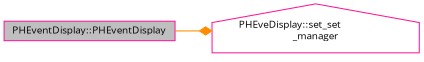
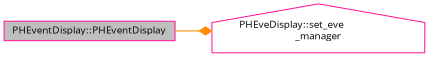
node "PHEveDisplay::set_set _manager": label "PHEveDisplay::set_set _manager" -> "PHEveDisplay::set_eve _manager"
